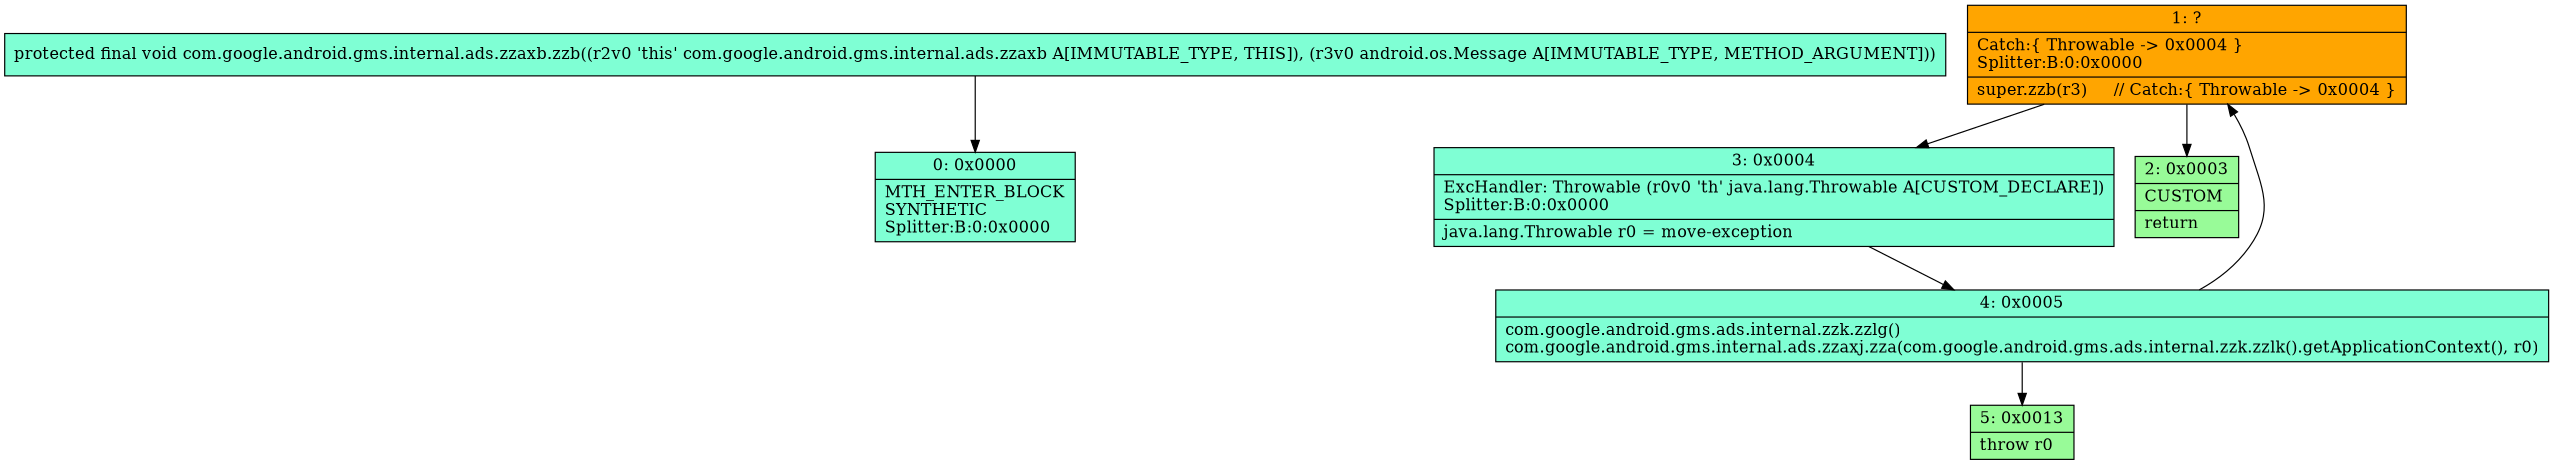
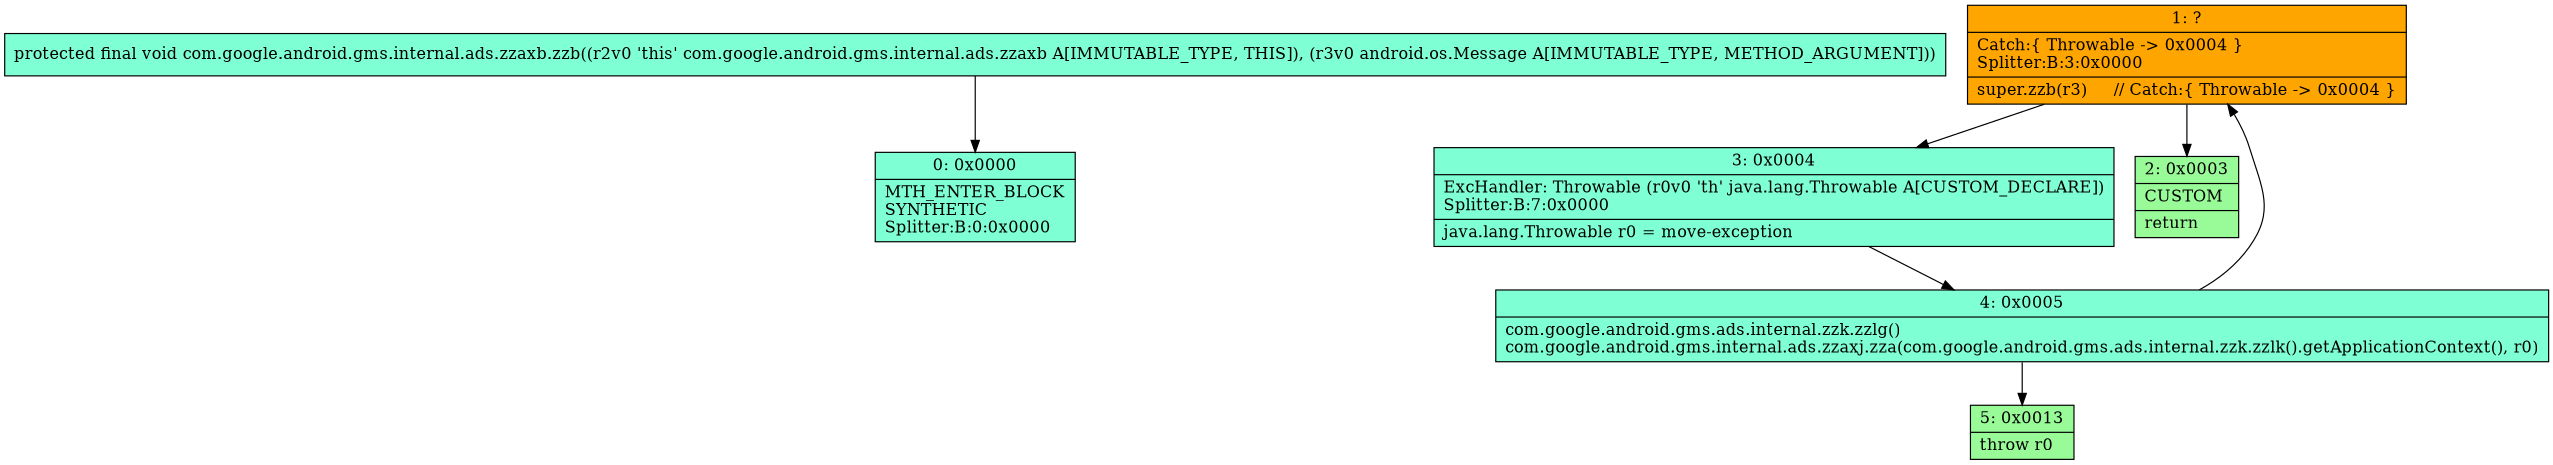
node "1: ?": text "Splitter:B:0:0x0000" -> "Splitter:B:3:0x0000"
node "3: 0x0004": text "Splitter:B:0:0x0000" -> "Splitter:B:7:0x0000"
